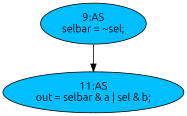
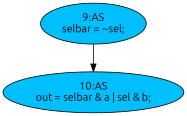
node "11:AS out = selbar & a | sel & b;": label "11:AS out = selbar & a | sel & b;" -> "10:AS out = selbar & a | sel & b;"
